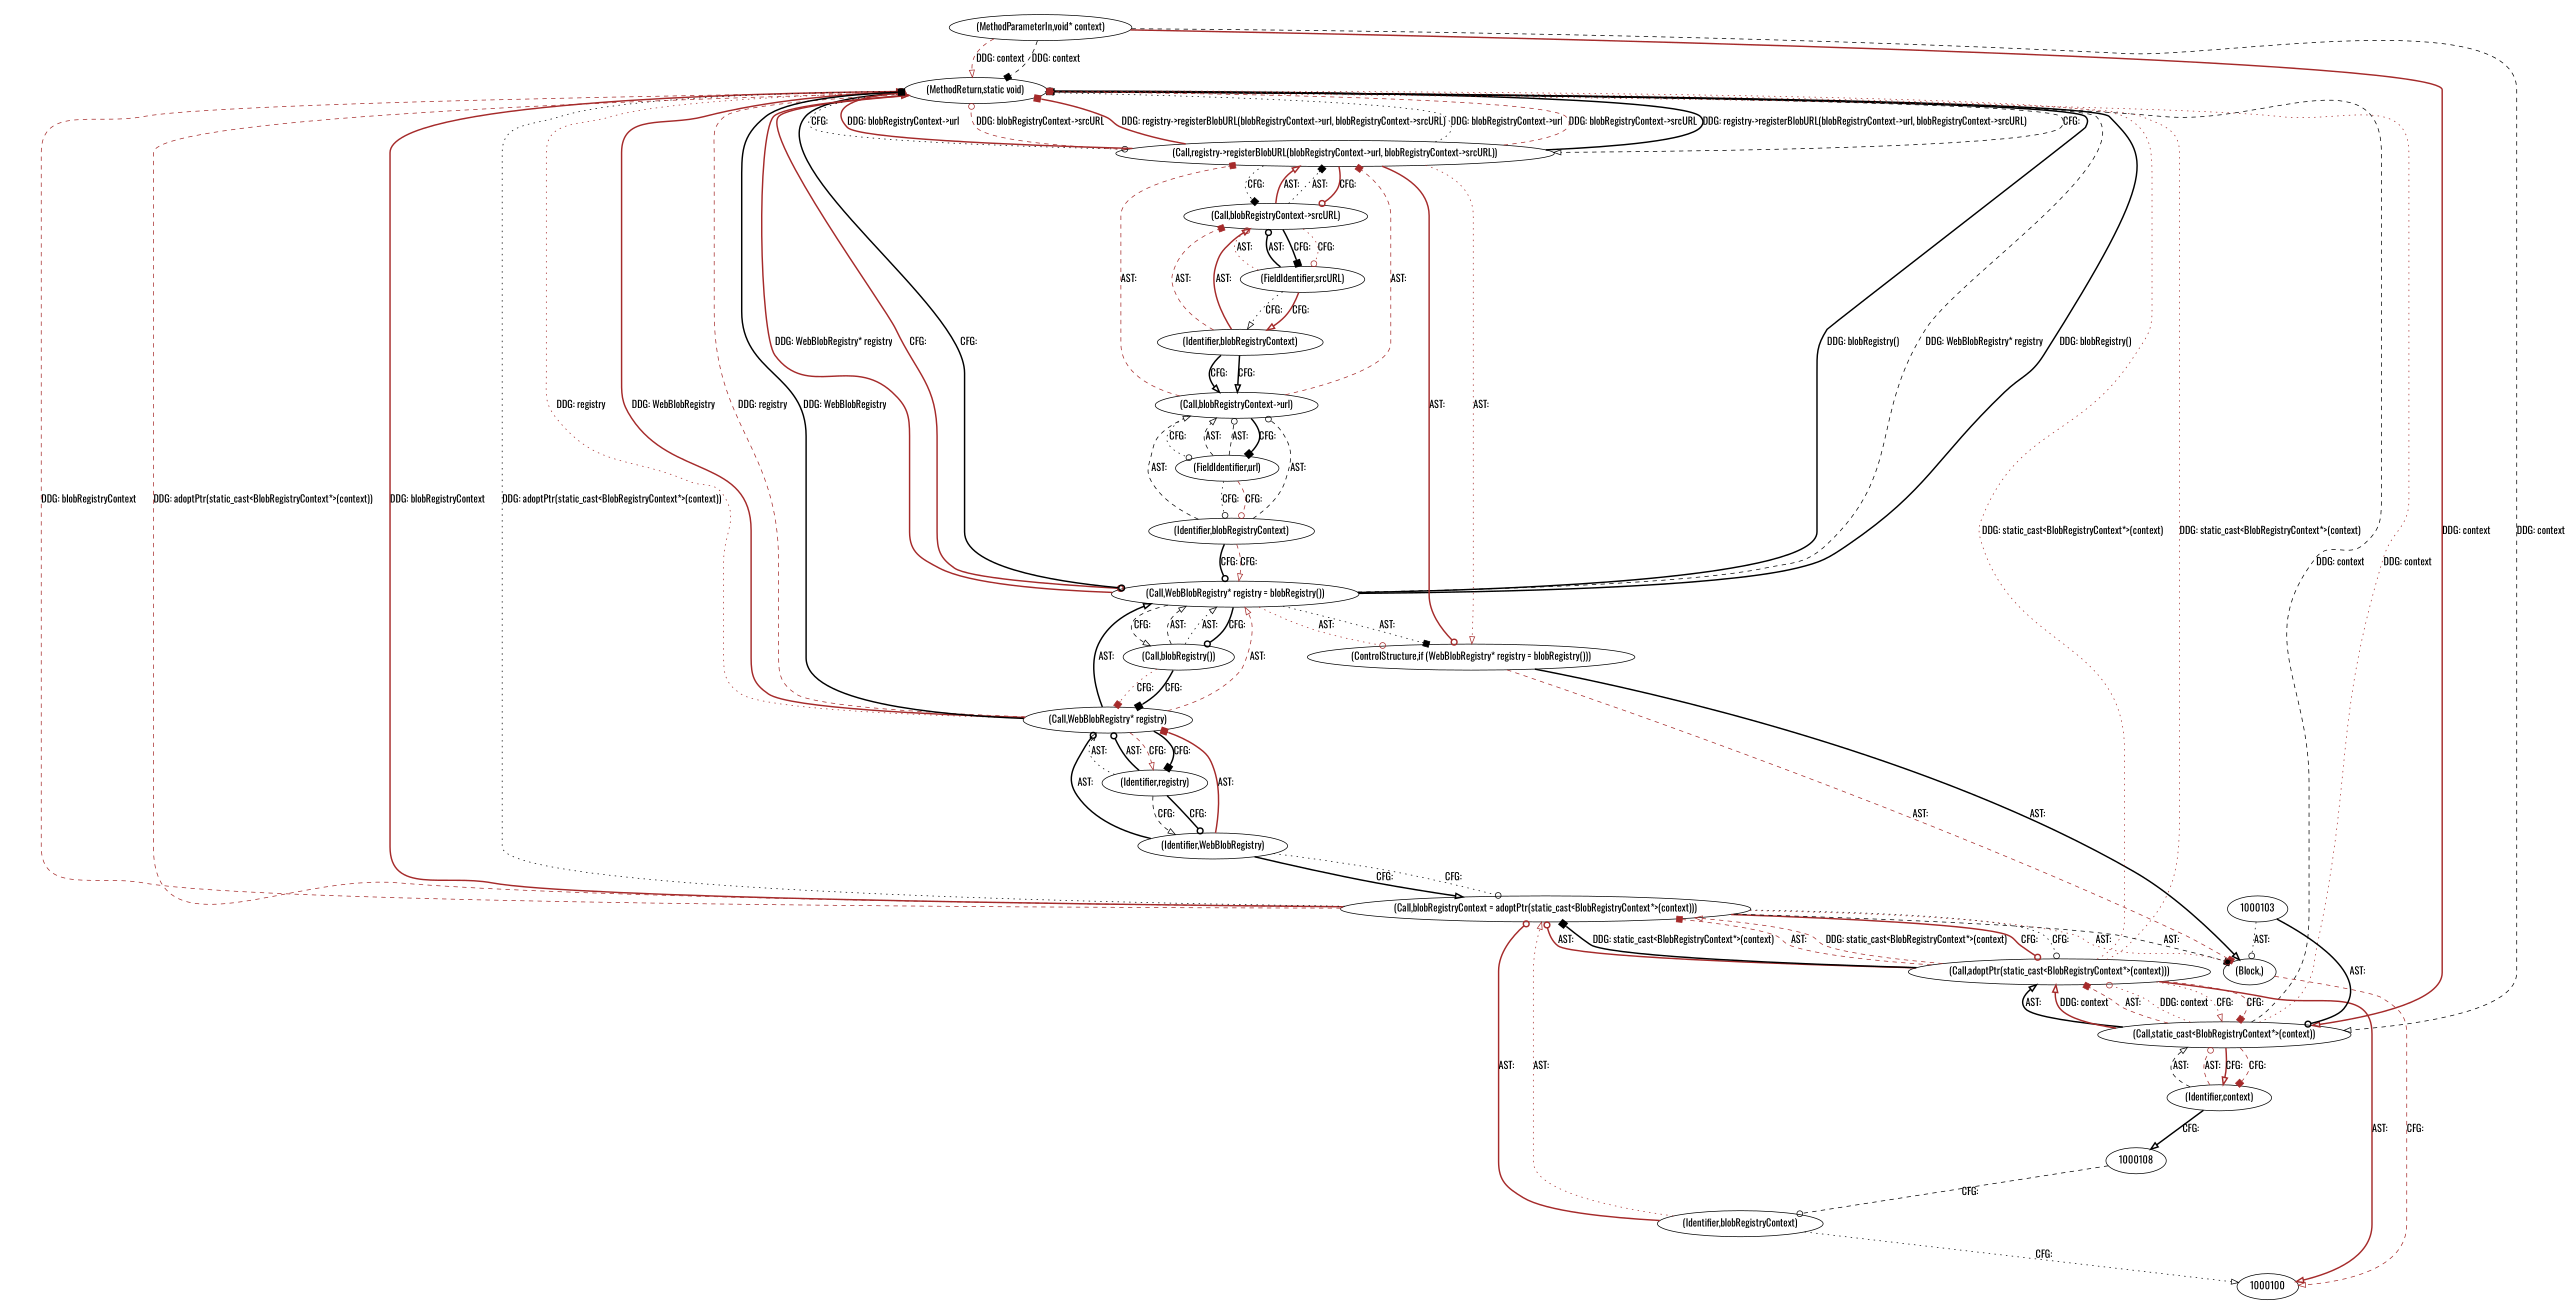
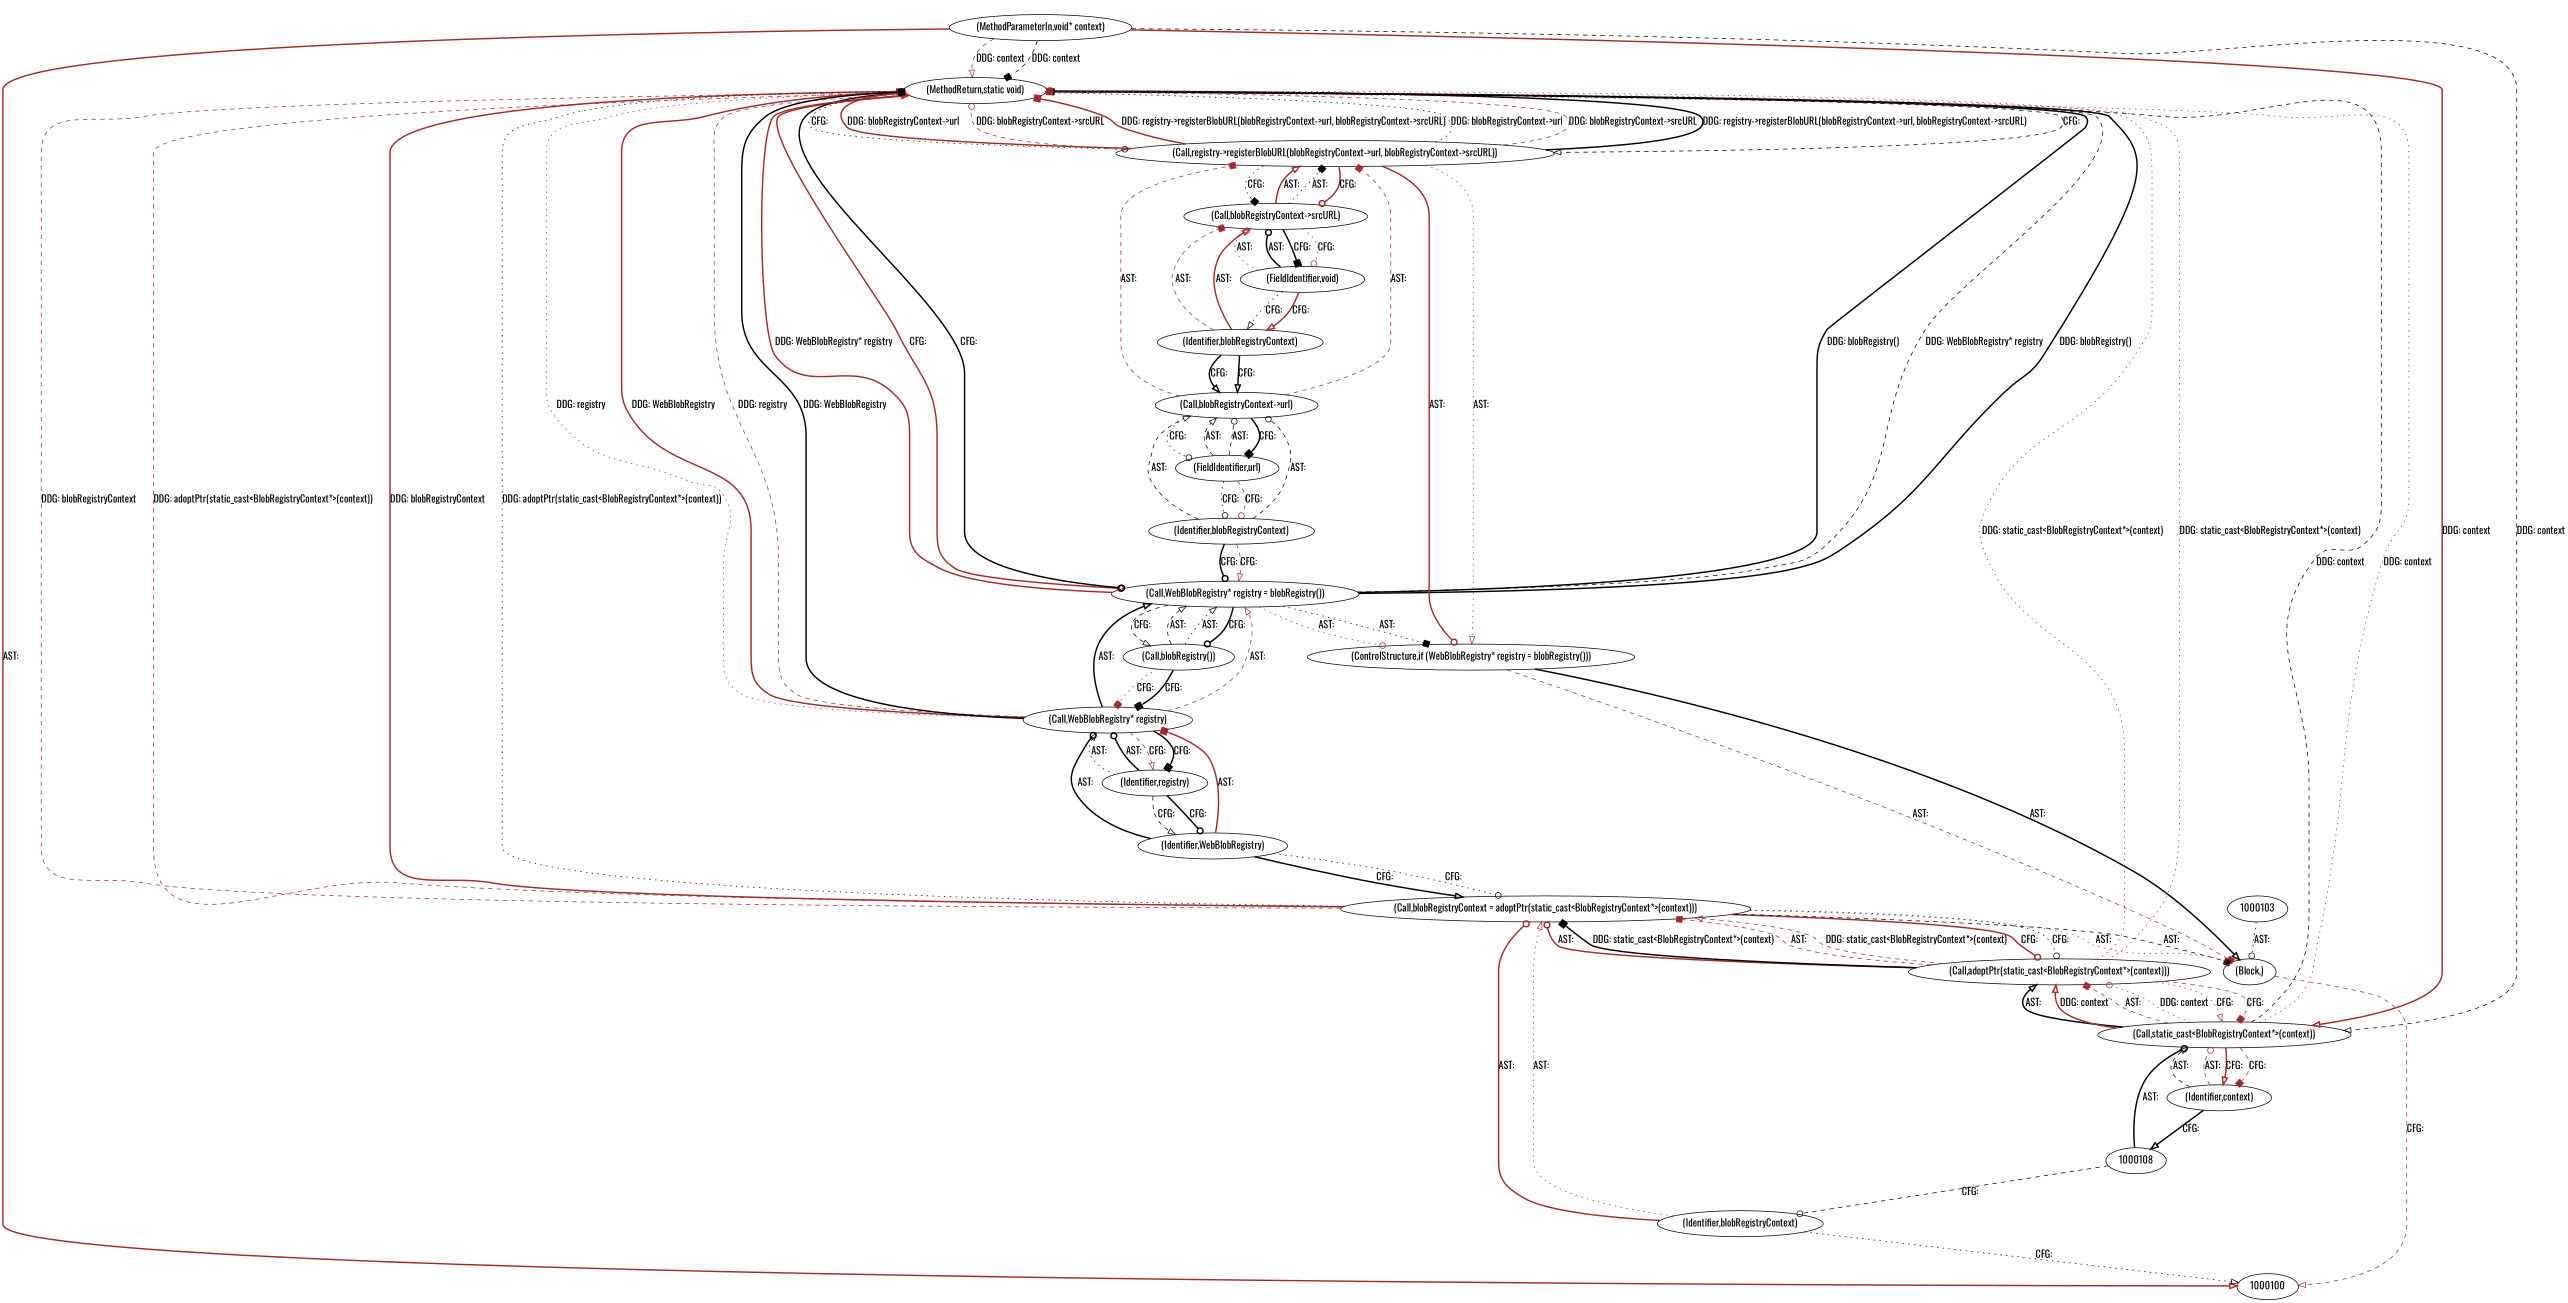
node "(FieldIdentifier,srcURL)": label "(FieldIdentifier,srcURL)" -> "(FieldIdentifier,void)"
edge "1000103" -> "(Call,static_cast<BlobRegistryContext*>(context))": now "1000108" -> "(Call,static_cast<BlobRegistryContext*>(context))"
edge "(Call,adoptPtr(static_cast<BlobRegistryContext*>(context)))" -> "1000100": now "(MethodParameterIn,void* context)" -> "1000100"
